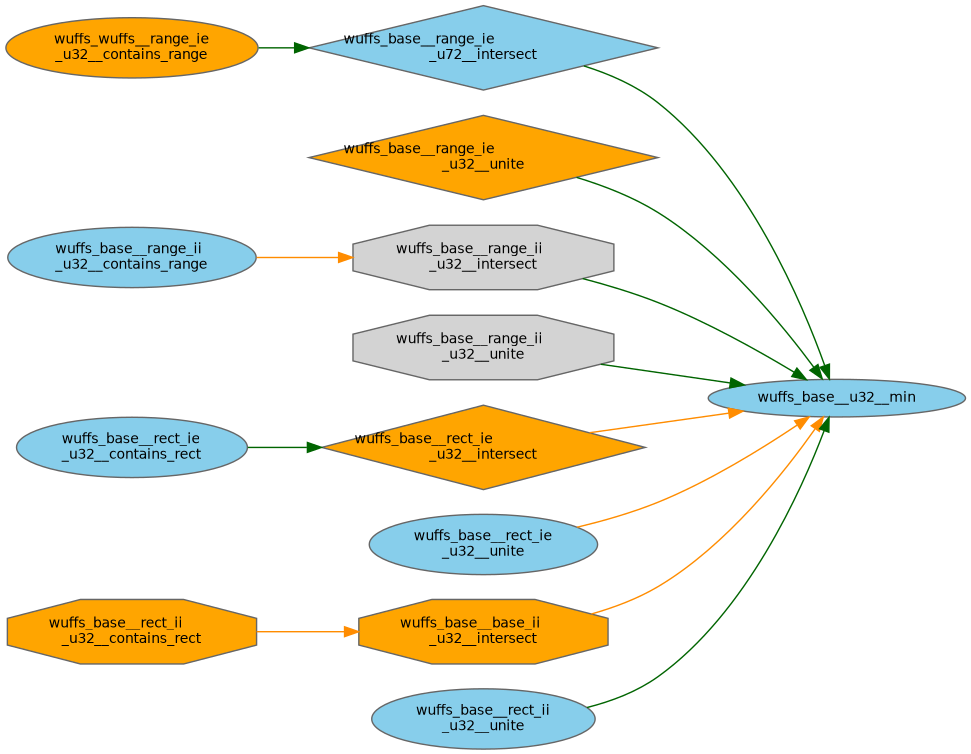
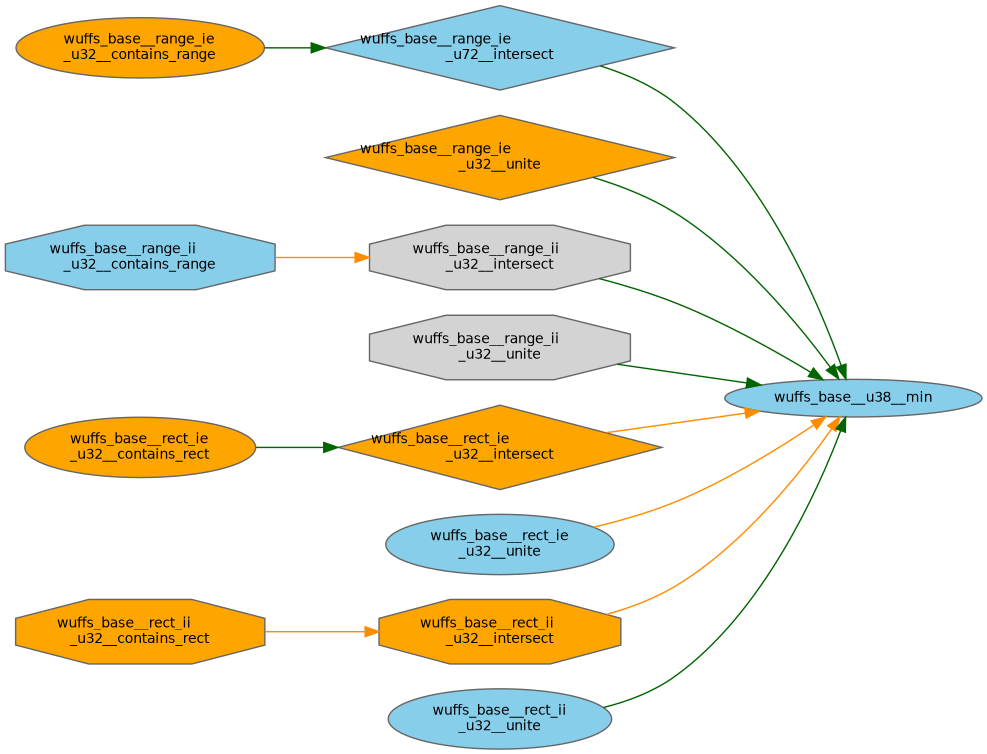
node "wuffs_wuffs__range_ie _u32__contains_range": label "wuffs_wuffs__range_ie _u32__contains_range" -> "wuffs_base__range_ie _u32__contains_range"
node "wuffs_base__range_ii _u32__contains_range": shape ellipse -> octagon
node "wuffs_base__u32__min": label "wuffs_base__u32__min" -> "wuffs_base__u38__min"
node "wuffs_base__rect_ie _u32__contains_rect": fillcolor skyblue -> orange
node "wuffs_base__base_ii _u32__intersect": label "wuffs_base__base_ii _u32__intersect" -> "wuffs_base__rect_ii _u32__intersect"
